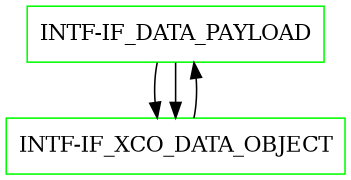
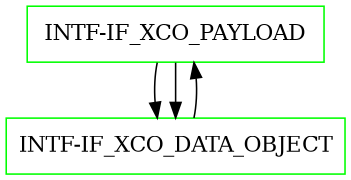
node "INTF-IF_DATA_PAYLOAD": label "INTF-IF_DATA_PAYLOAD" -> "INTF-IF_XCO_PAYLOAD"
